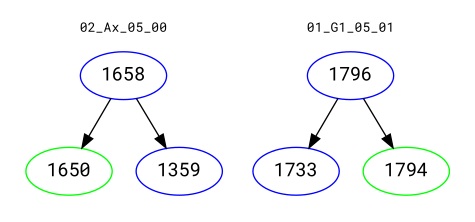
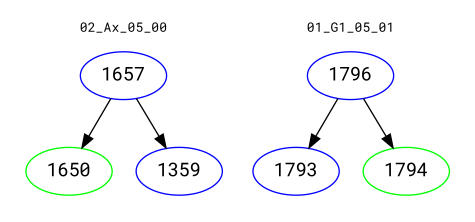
node "1658": label "1658" -> "1657"
node "1733": label "1733" -> "1793"
